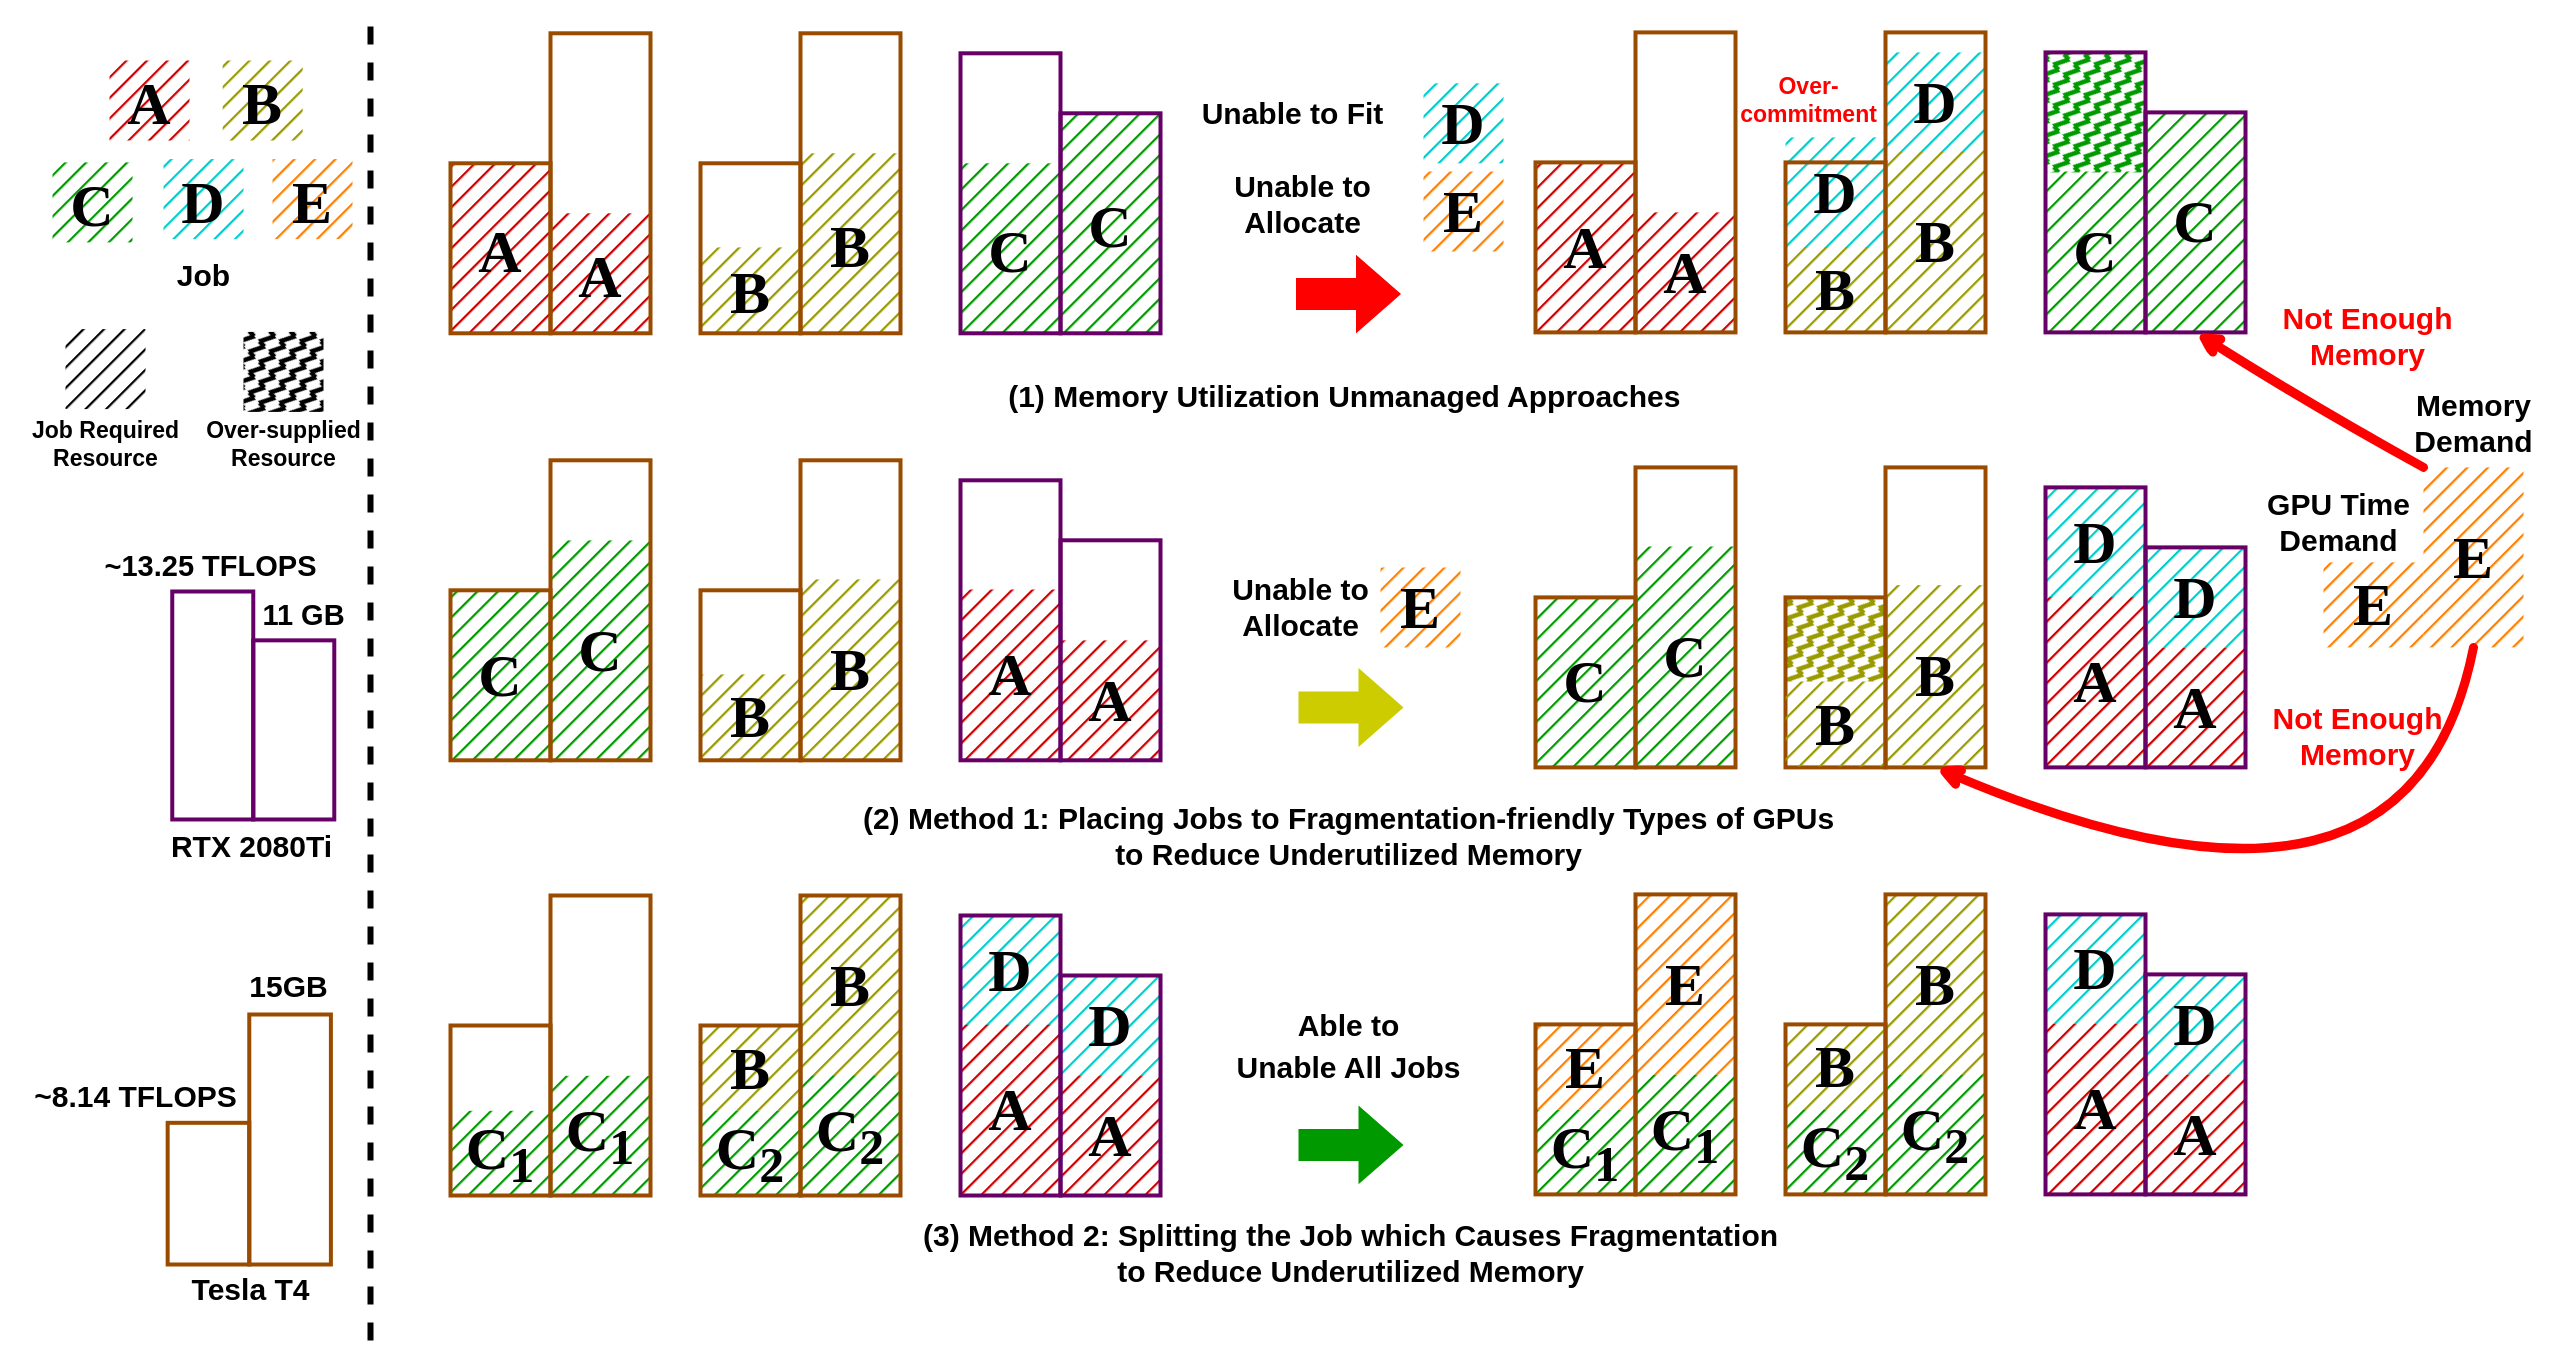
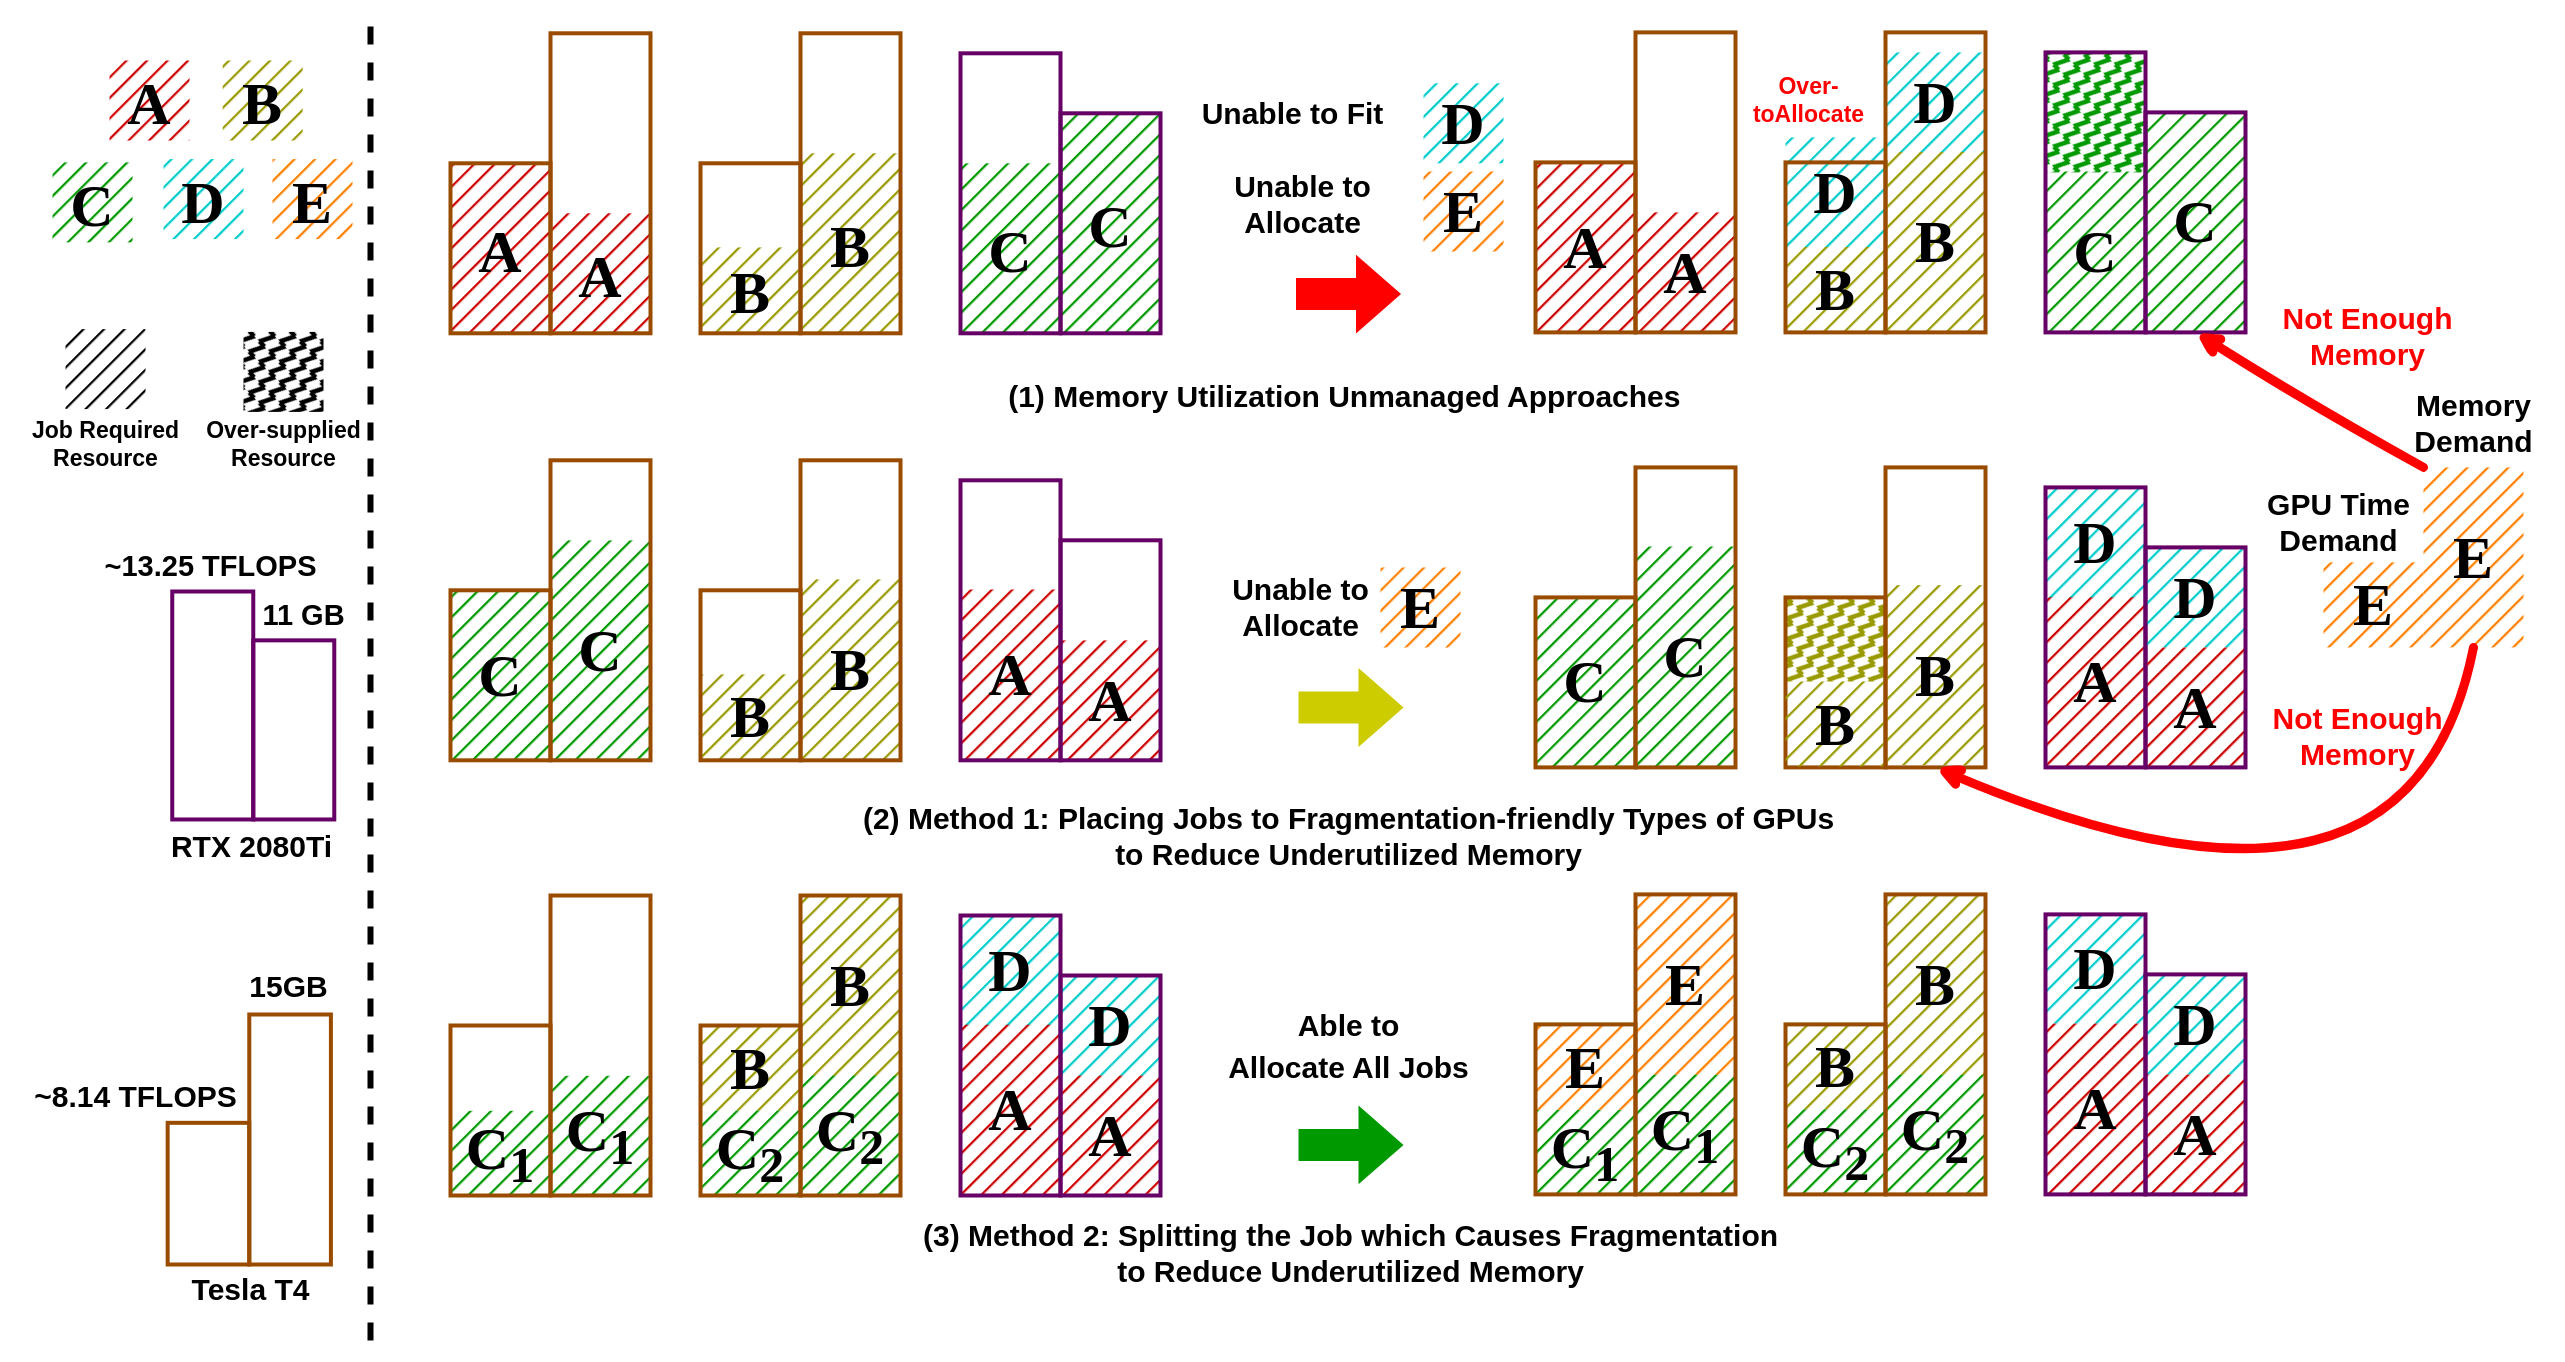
node "Over- commitment": label "Over- commitment" -> "Over- toAllocate"
node "Job": removed
node "Able toUnable All Jobs": label "Able toUnable All Jobs" -> "Able toAllocate All Jobs"
